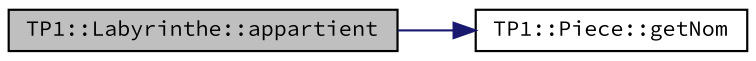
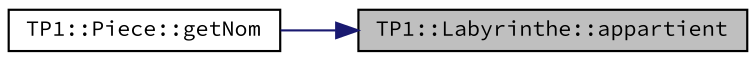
edge "TP1::Labyrinthe::appartient" -> "TP1::Piece::getNom": reversed
